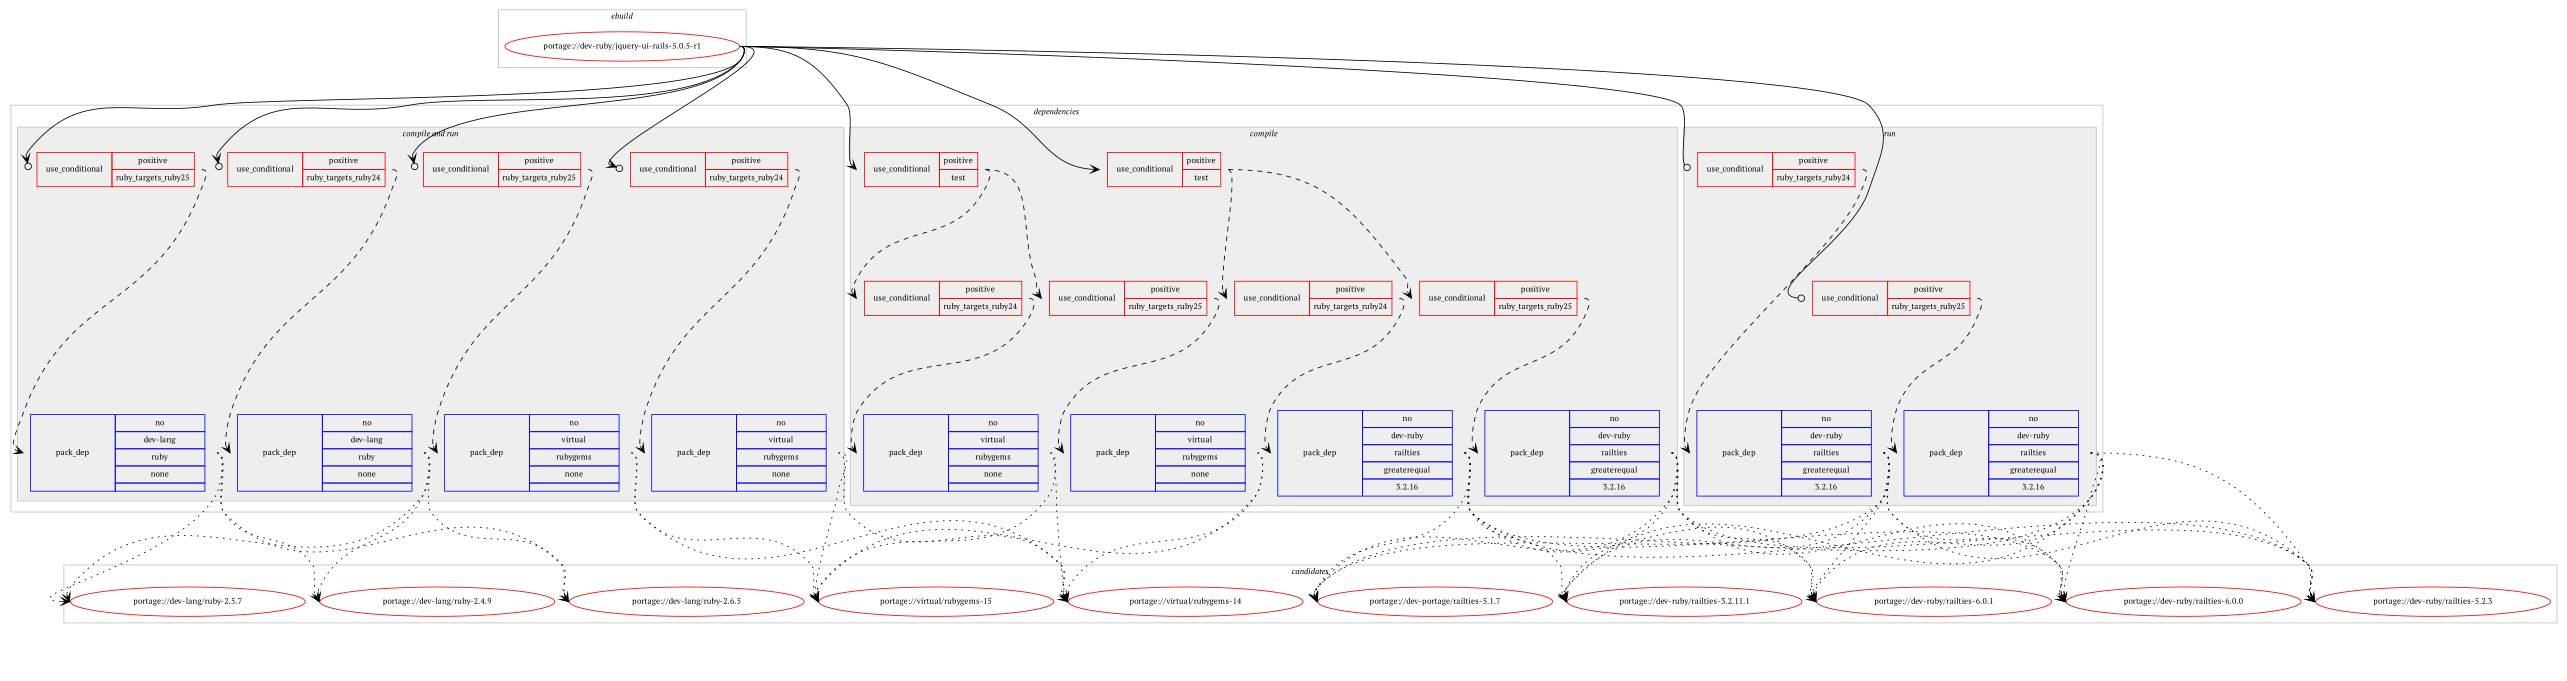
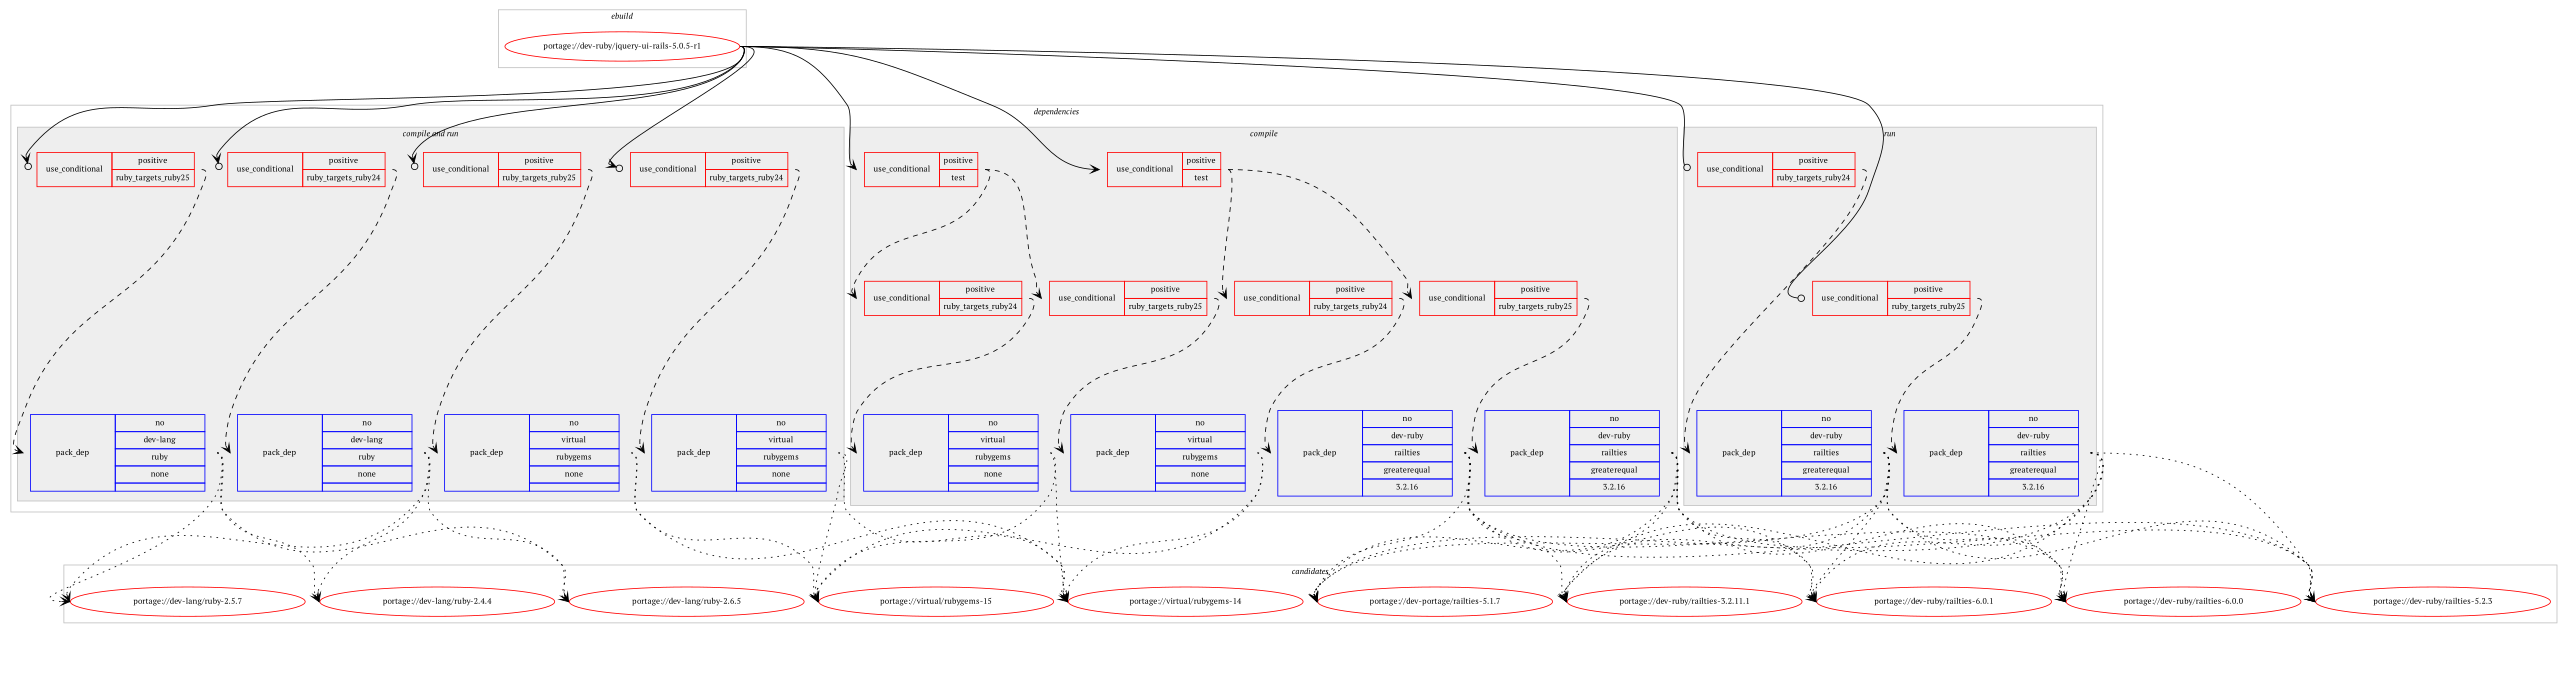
node "portage://dev-lang/ruby-2.4.9": label "portage://dev-lang/ruby-2.4.9" -> "portage://dev-lang/ruby-2.4.4"
